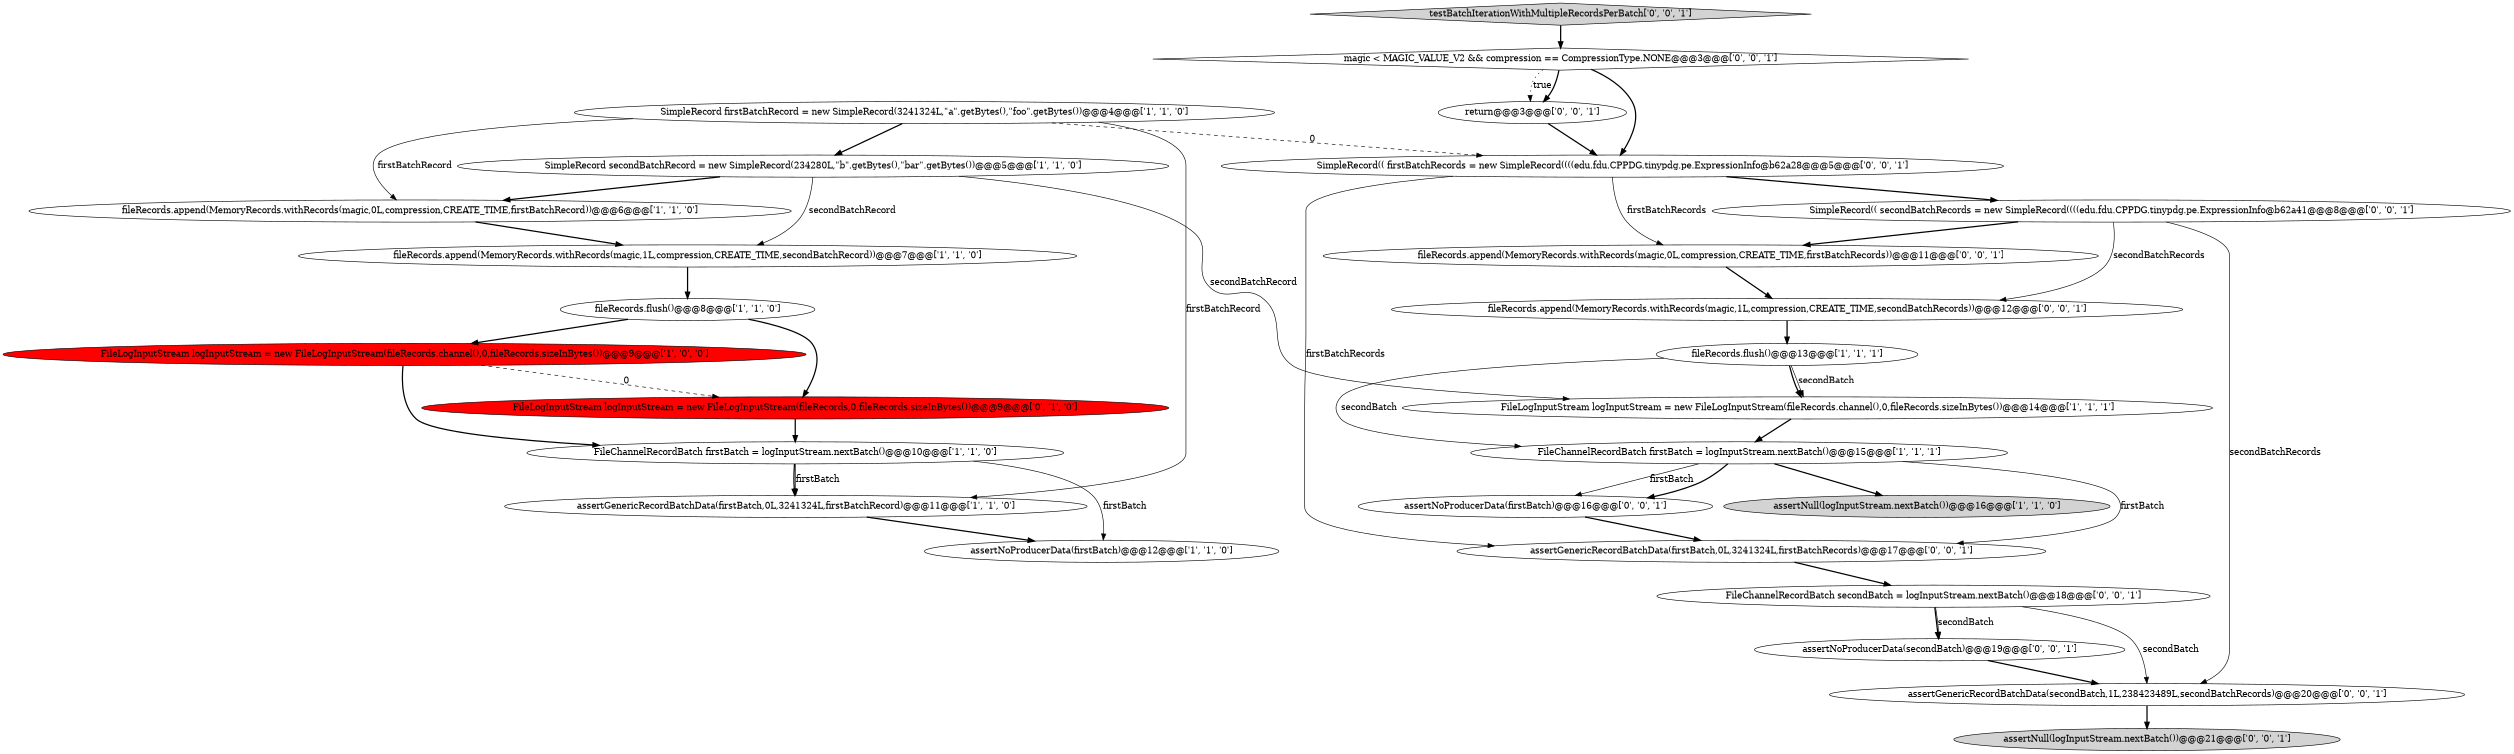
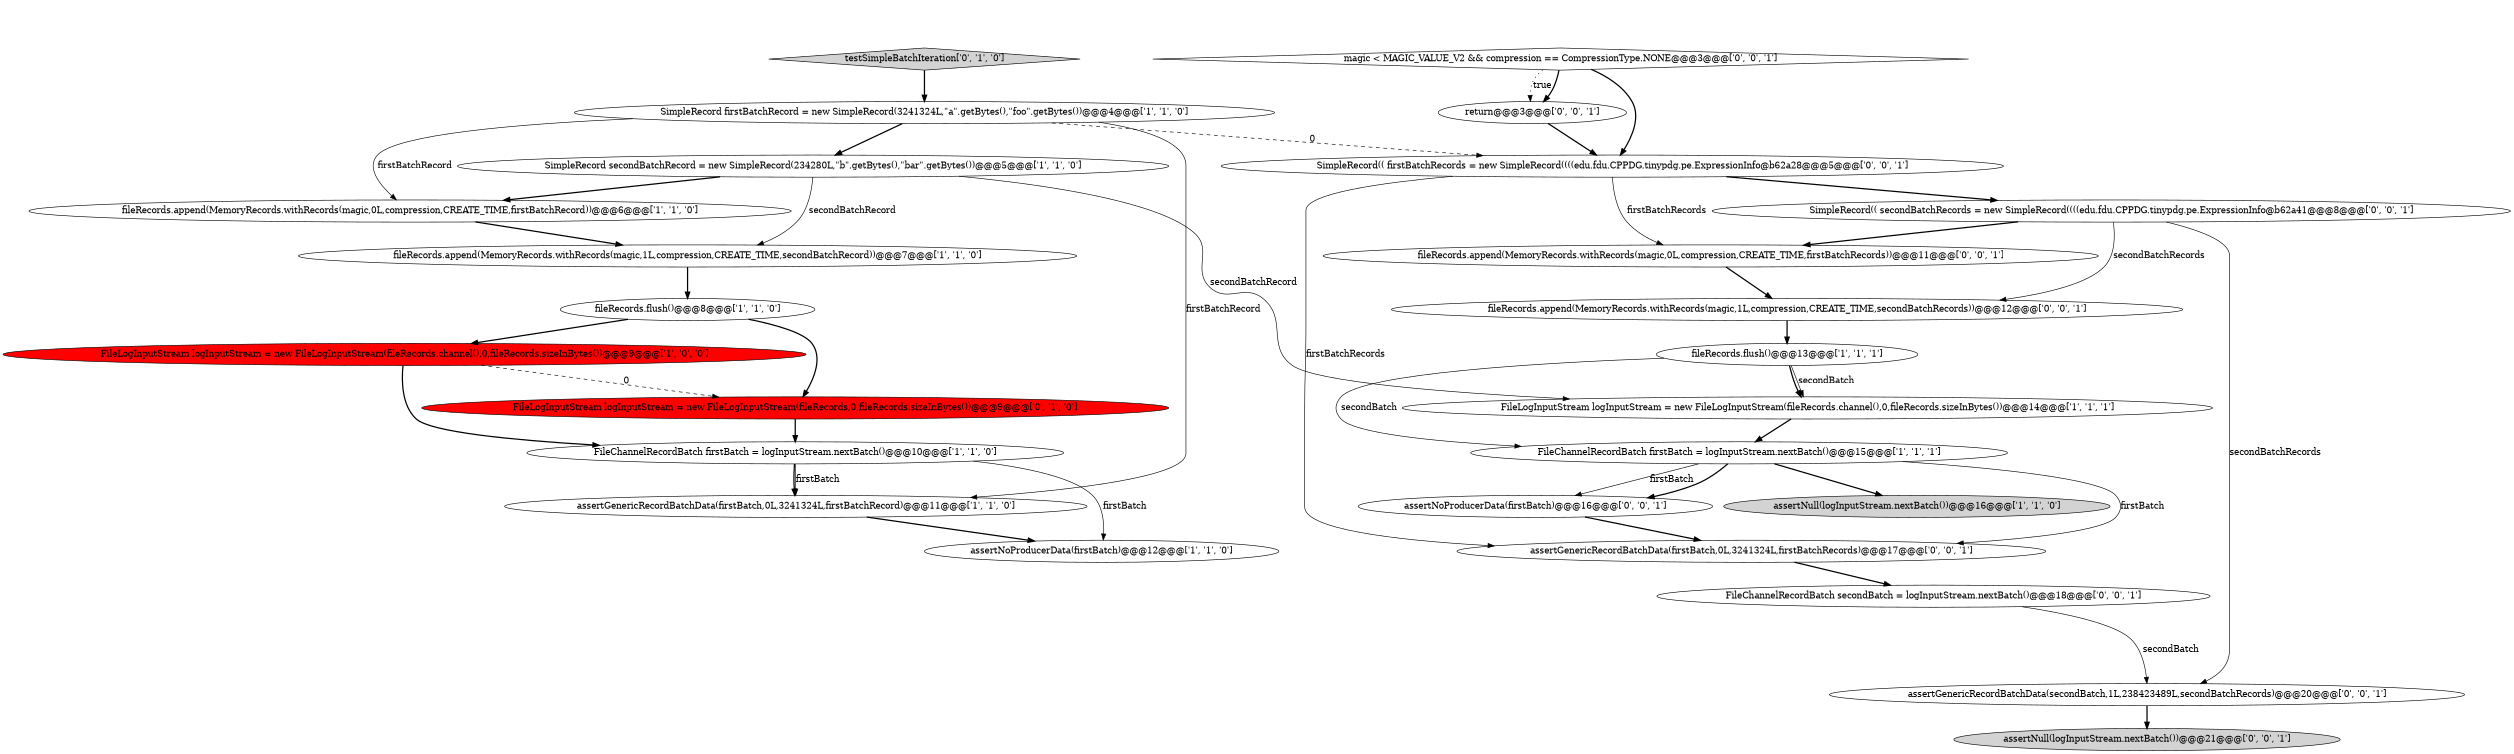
node "testBatchIterationWithMultipleRecordsPerBatch['0', '0', '1']": removed
node "testSimpleBatchIteration['0', '1', '0']": added
node "assertNoProducerData(secondBatch)@@@19@@@['0', '0', '1']": removed
